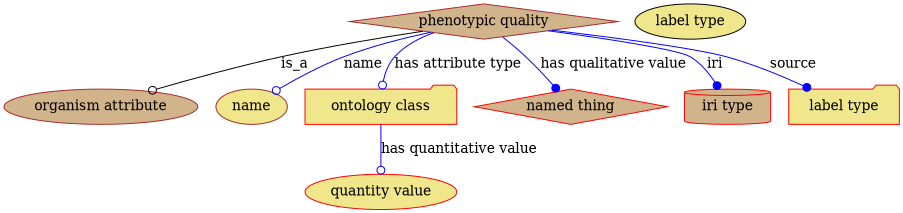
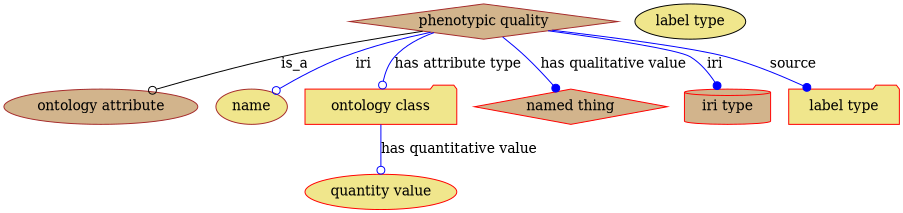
edge "phenotypic quality" -> "name": label "name" -> "iri"
node "organism attribute": label "organism attribute" -> "ontology attribute"
